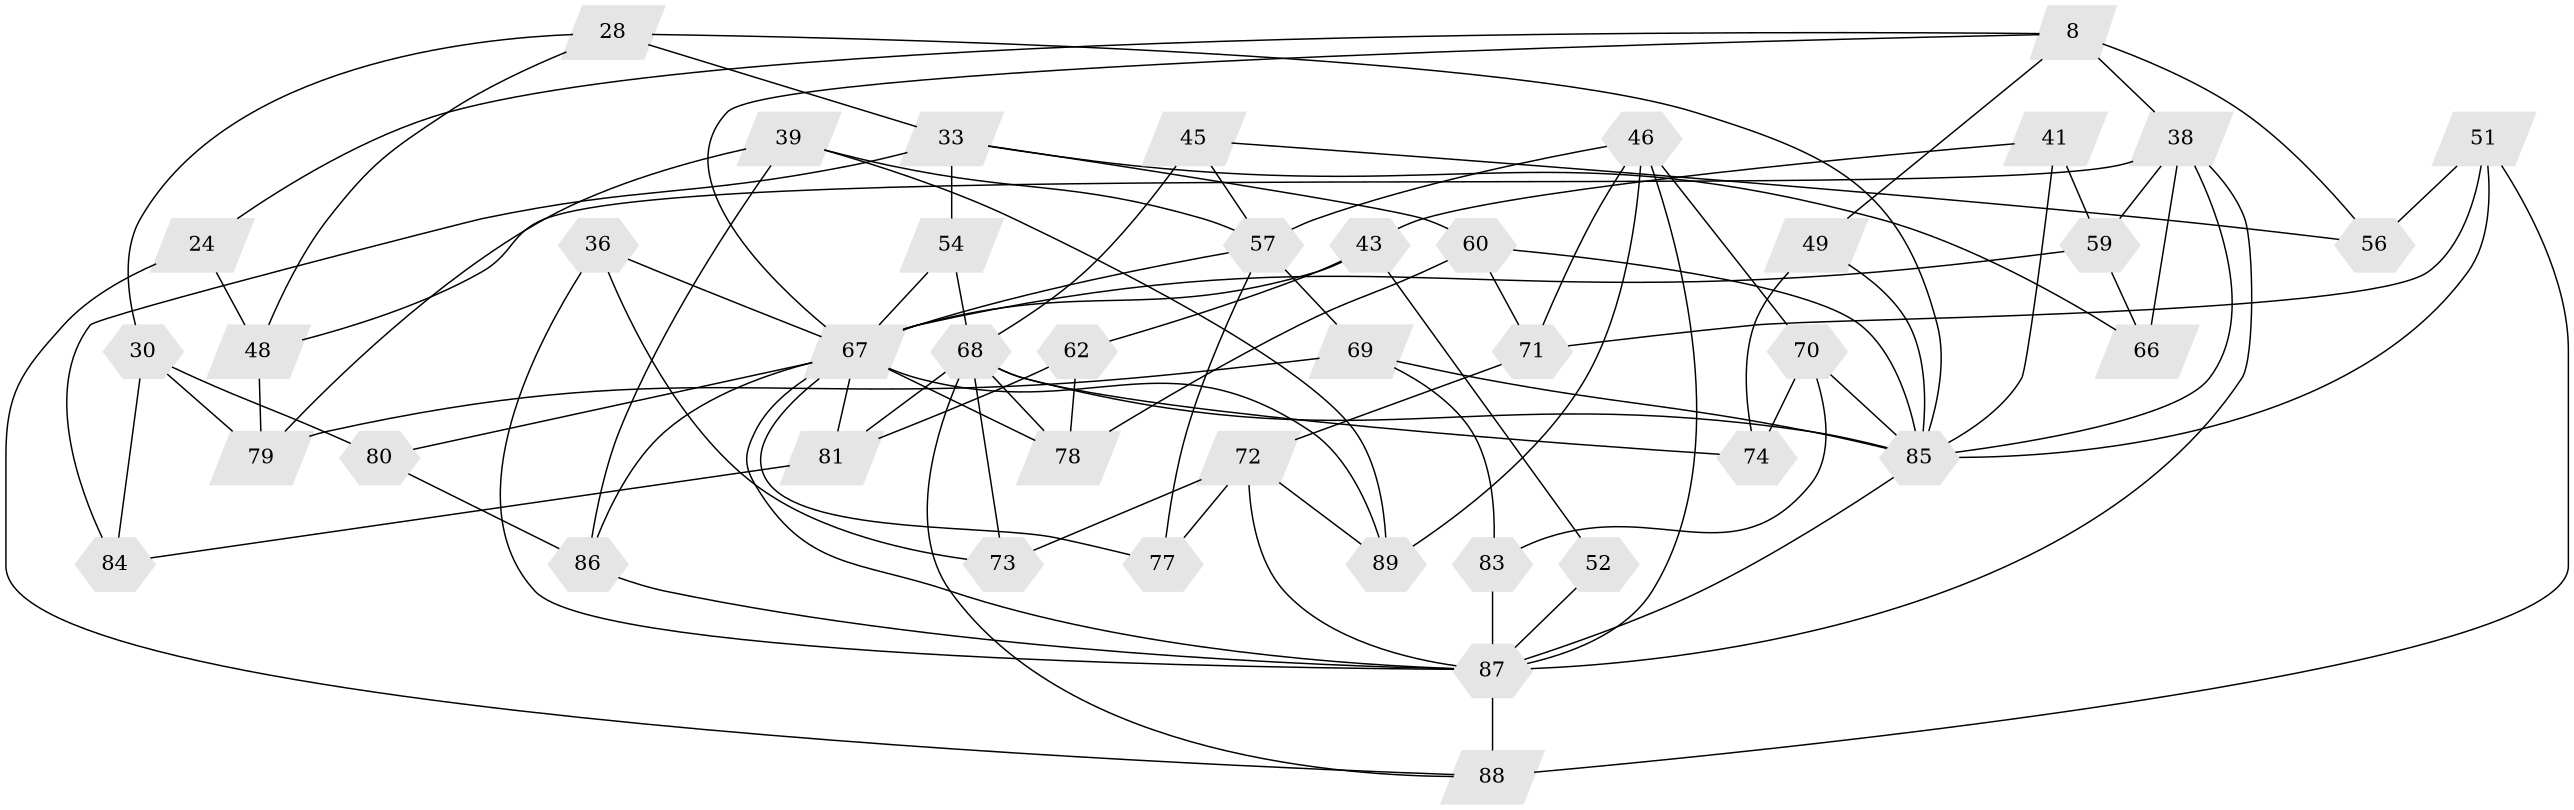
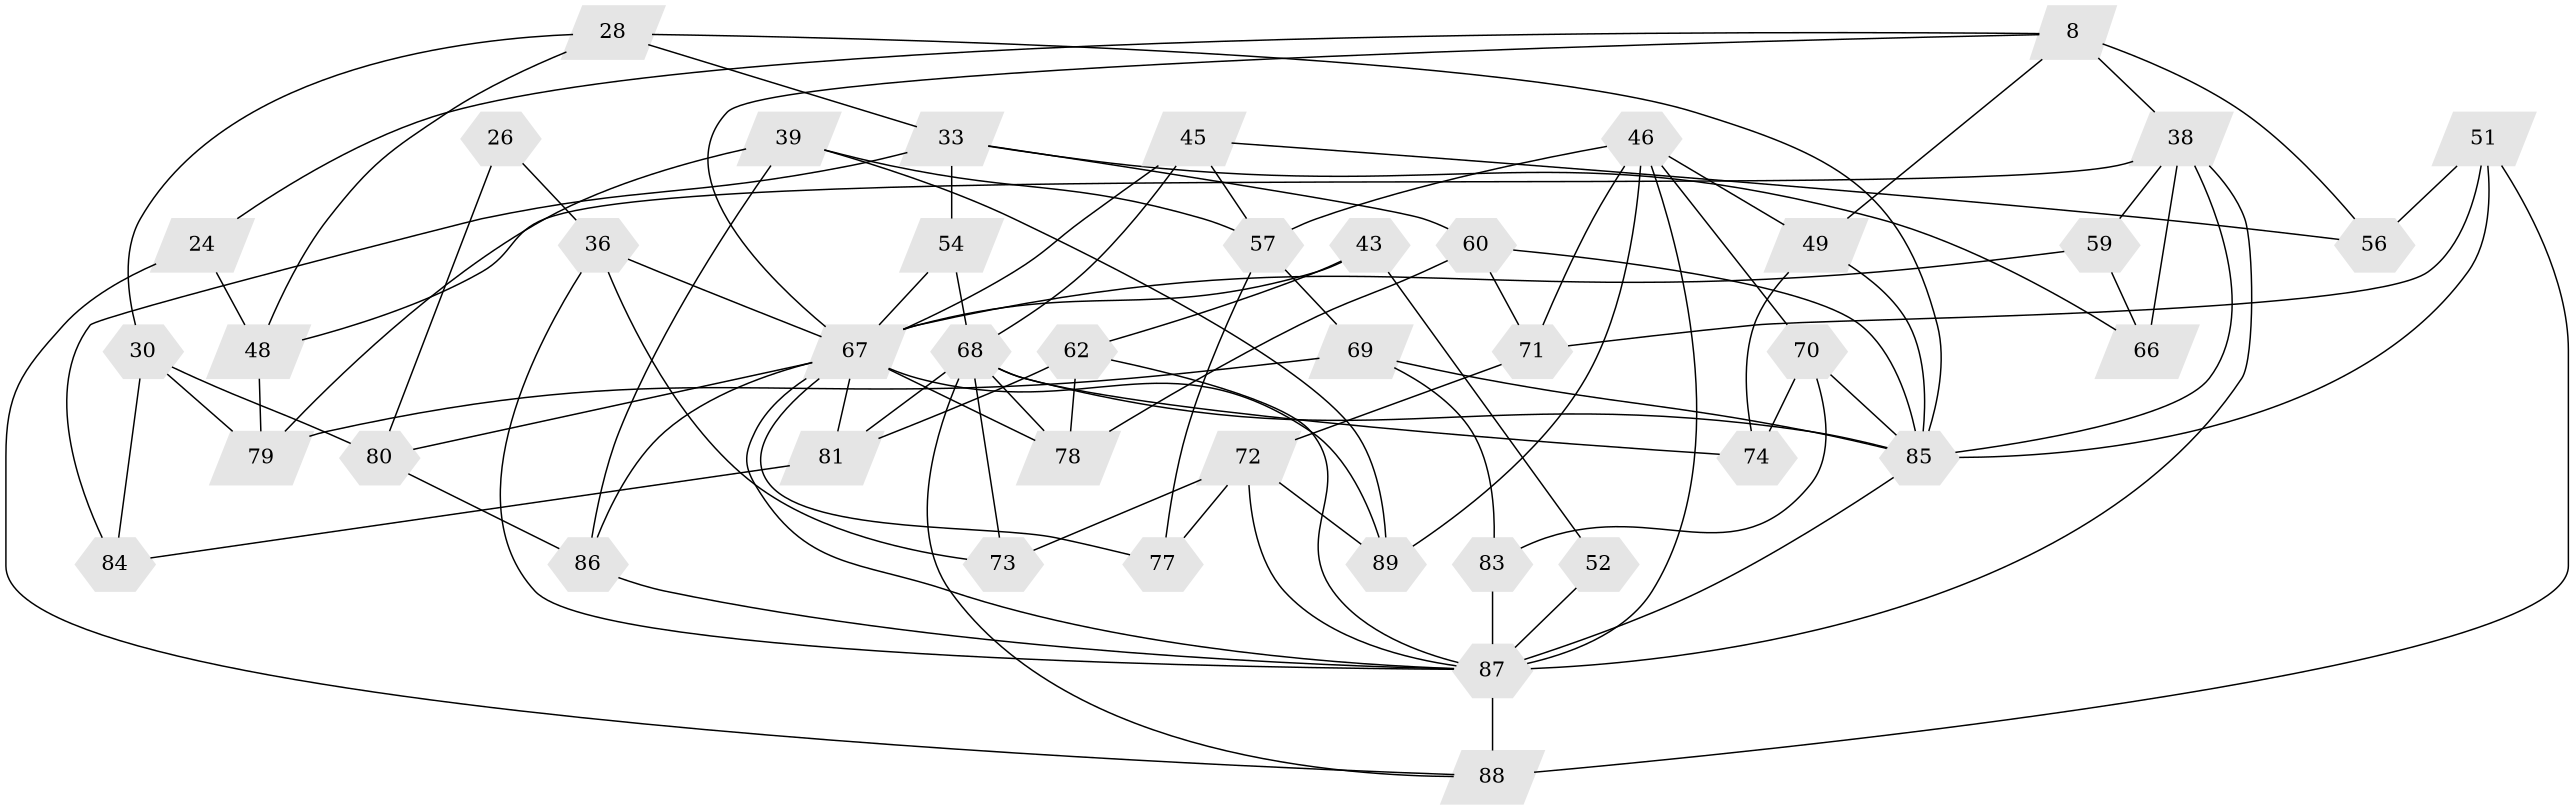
node "26": added
node "41": removed
edge "46" -- "49": added
edge "57" -- "67": now "45" -- "67"
edge "62" -- "87": added
